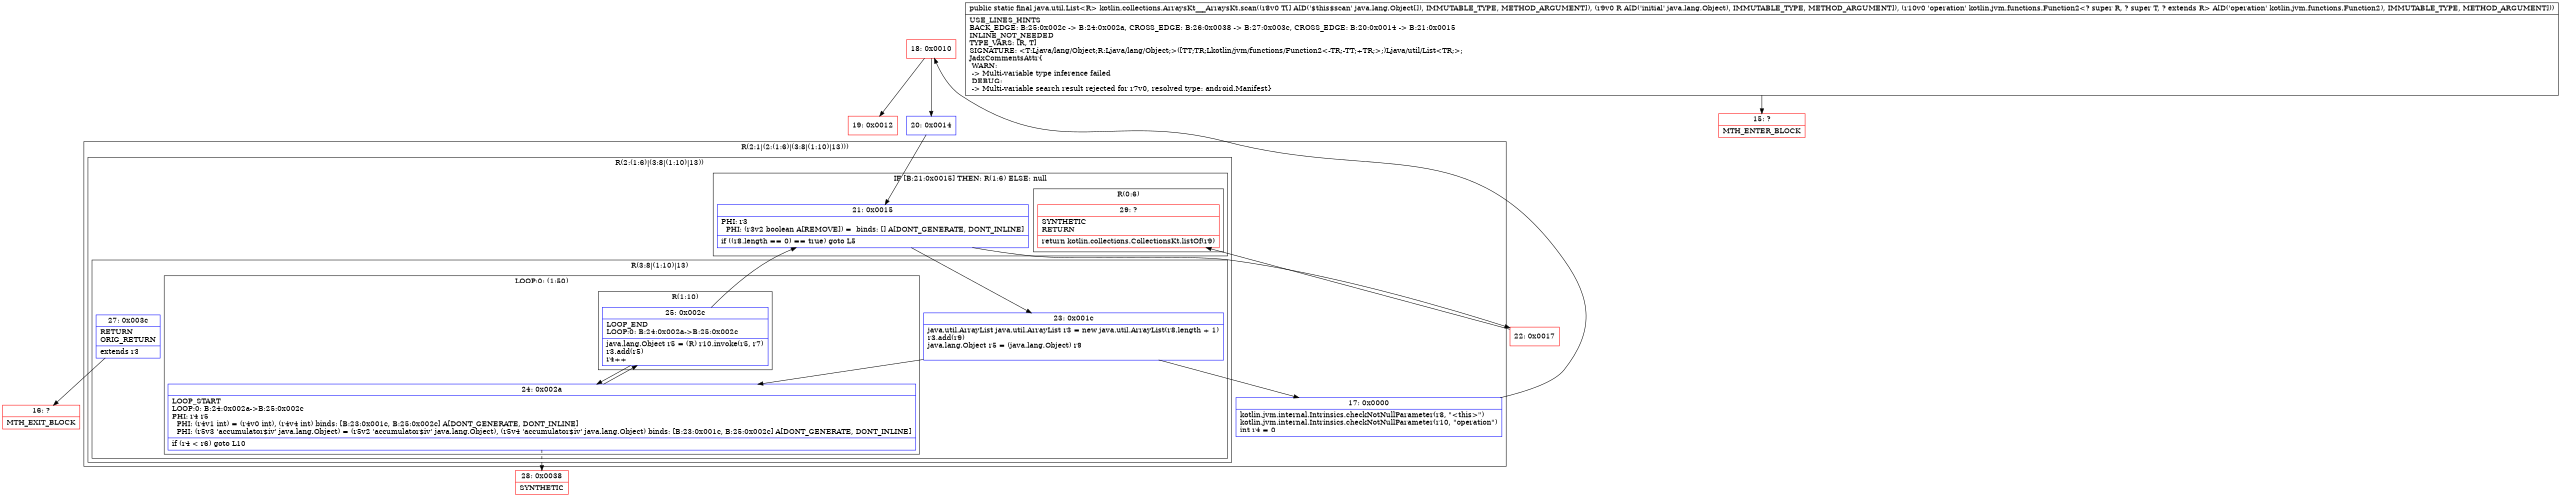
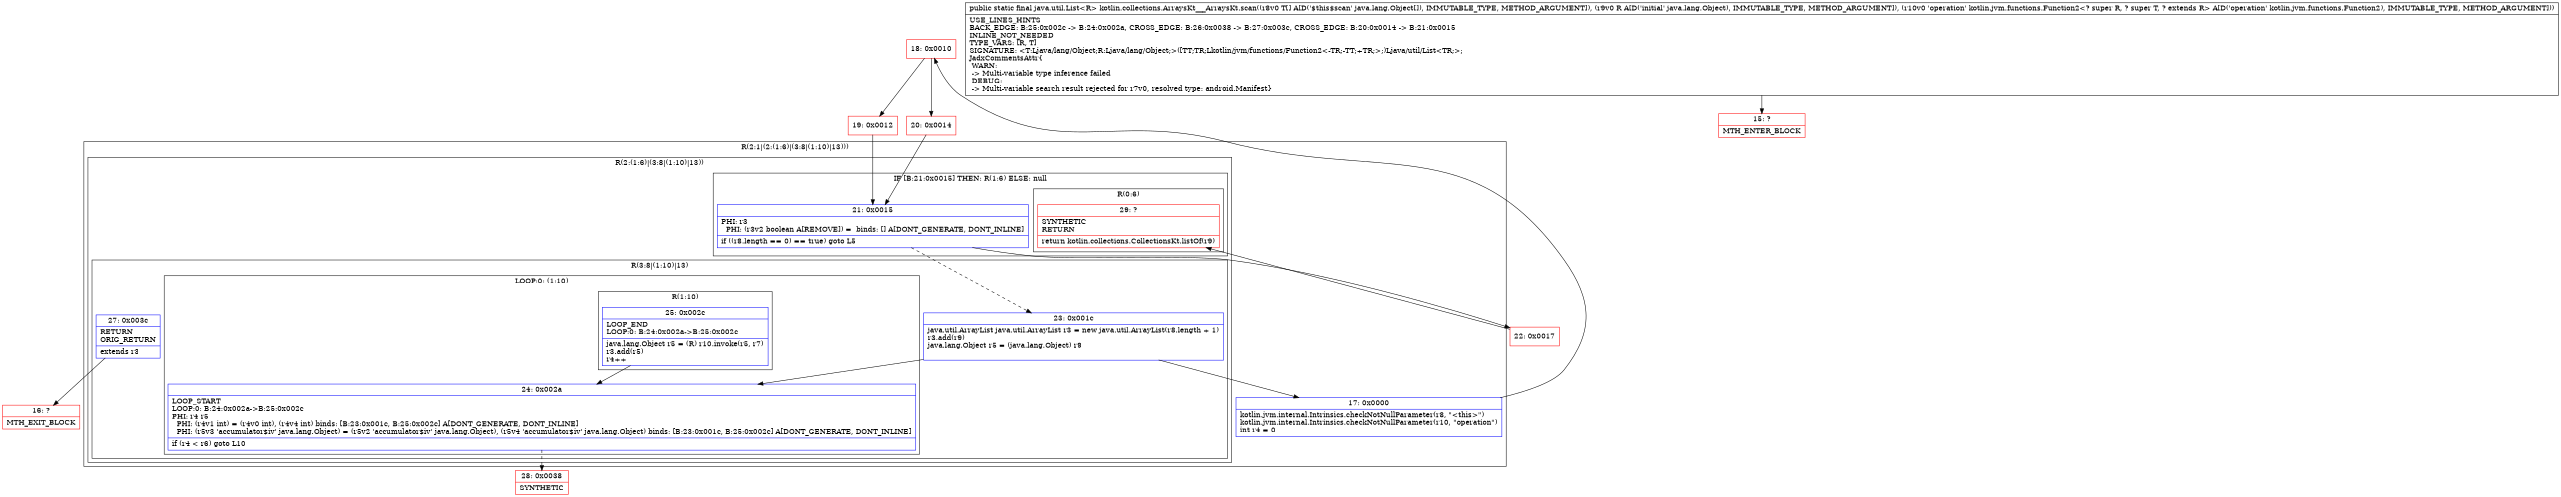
node "20: 0x0014": color blue -> red
edge "25: 0x002c" -> "21: 0x0015": now "19: 0x0012" -> "21: 0x0015"
edge "21: 0x0015" -> "23: 0x001c": style solid -> dashed
cluster "LOOP:0: (1:50)": label "LOOP:0: (1:50)" -> "LOOP:0: (1:10)"
edge "24: 0x002a" -> "25: 0x002c": removed
